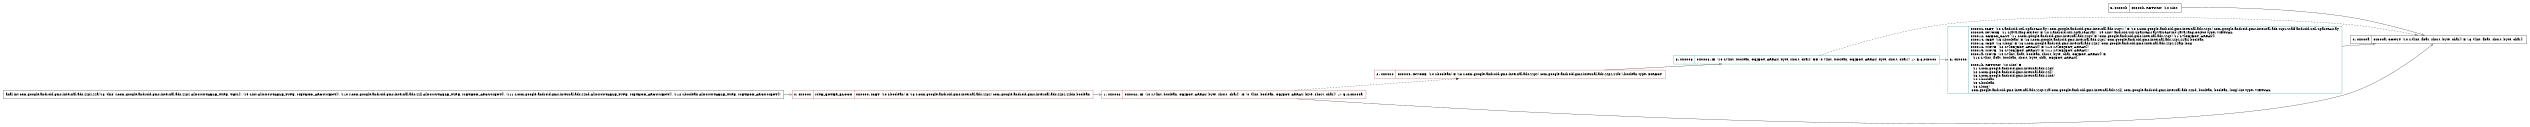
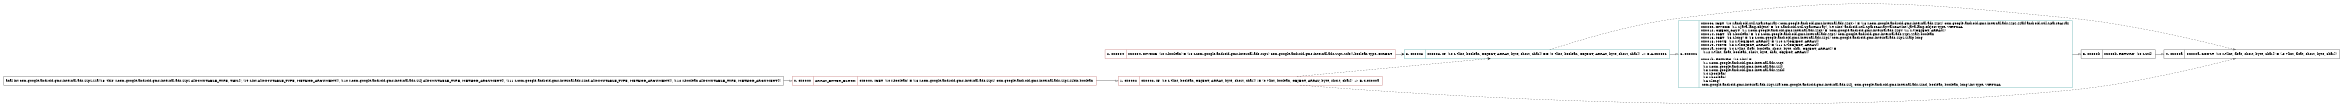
node "5: 0x000b": text "0x000b: RETURN  (r0 I:int)" -> "0x000b: RETURN  (r0 I:util)"
edge "6: 0x000c" -> "4: 0x000a": now "6: 0x000c" -> "5: 0x000b"
edge "2: 0x0004" -> "3: 0x0008": arrowhead onormal -> vee
edge "1: 0x0002" -> "2: 0x0004": now "1: 0x0002" -> "3: 0x0008"
node "0: 0x0000": text "MTH_ENTER_BLOCK" -> "ARRAY_ENTER_BLOCK"
edge "1: 0x0002" -> "4: 0x000a": style solid -> dashed
